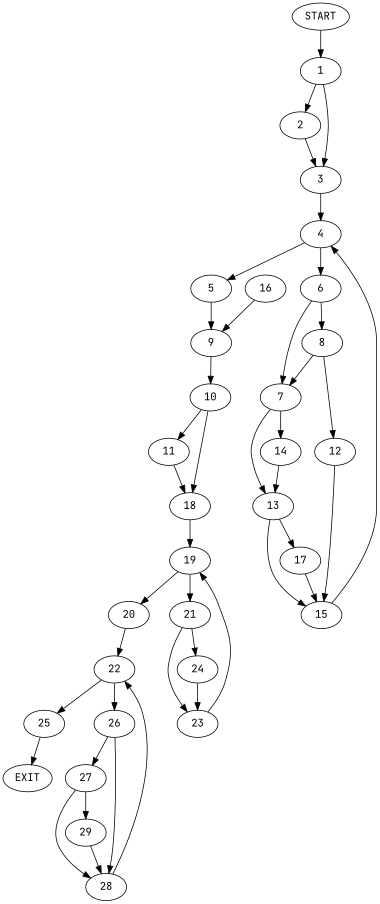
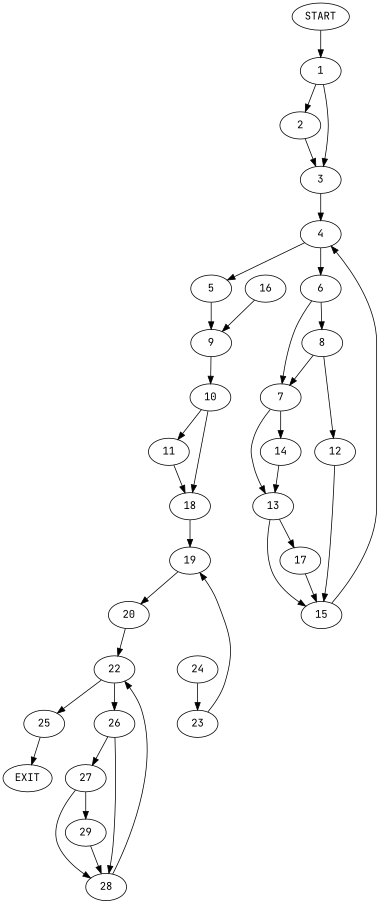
node "21": removed
